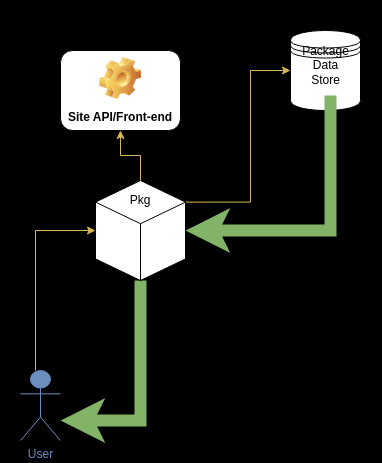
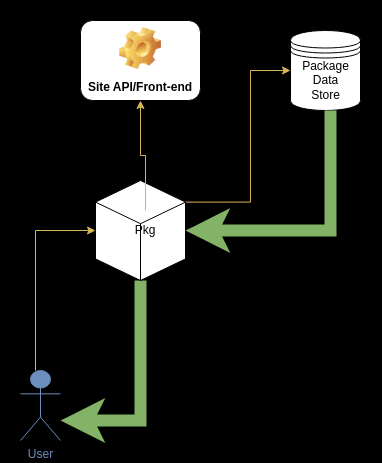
node "Package Data Store": moved (326, 66) -> (326, 81)
node "Site API/Front-end": moved (121, 91) -> (141, 61)
node "Pkg": moved (141, 201) -> (146, 231)
